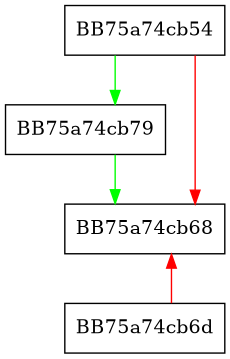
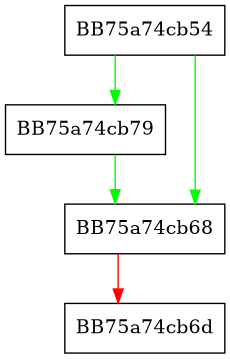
edge "BB75a74cb54" -> "BB75a74cb68": color red -> green
edge "BB75a74cb6d" -> "BB75a74cb68": reversed
